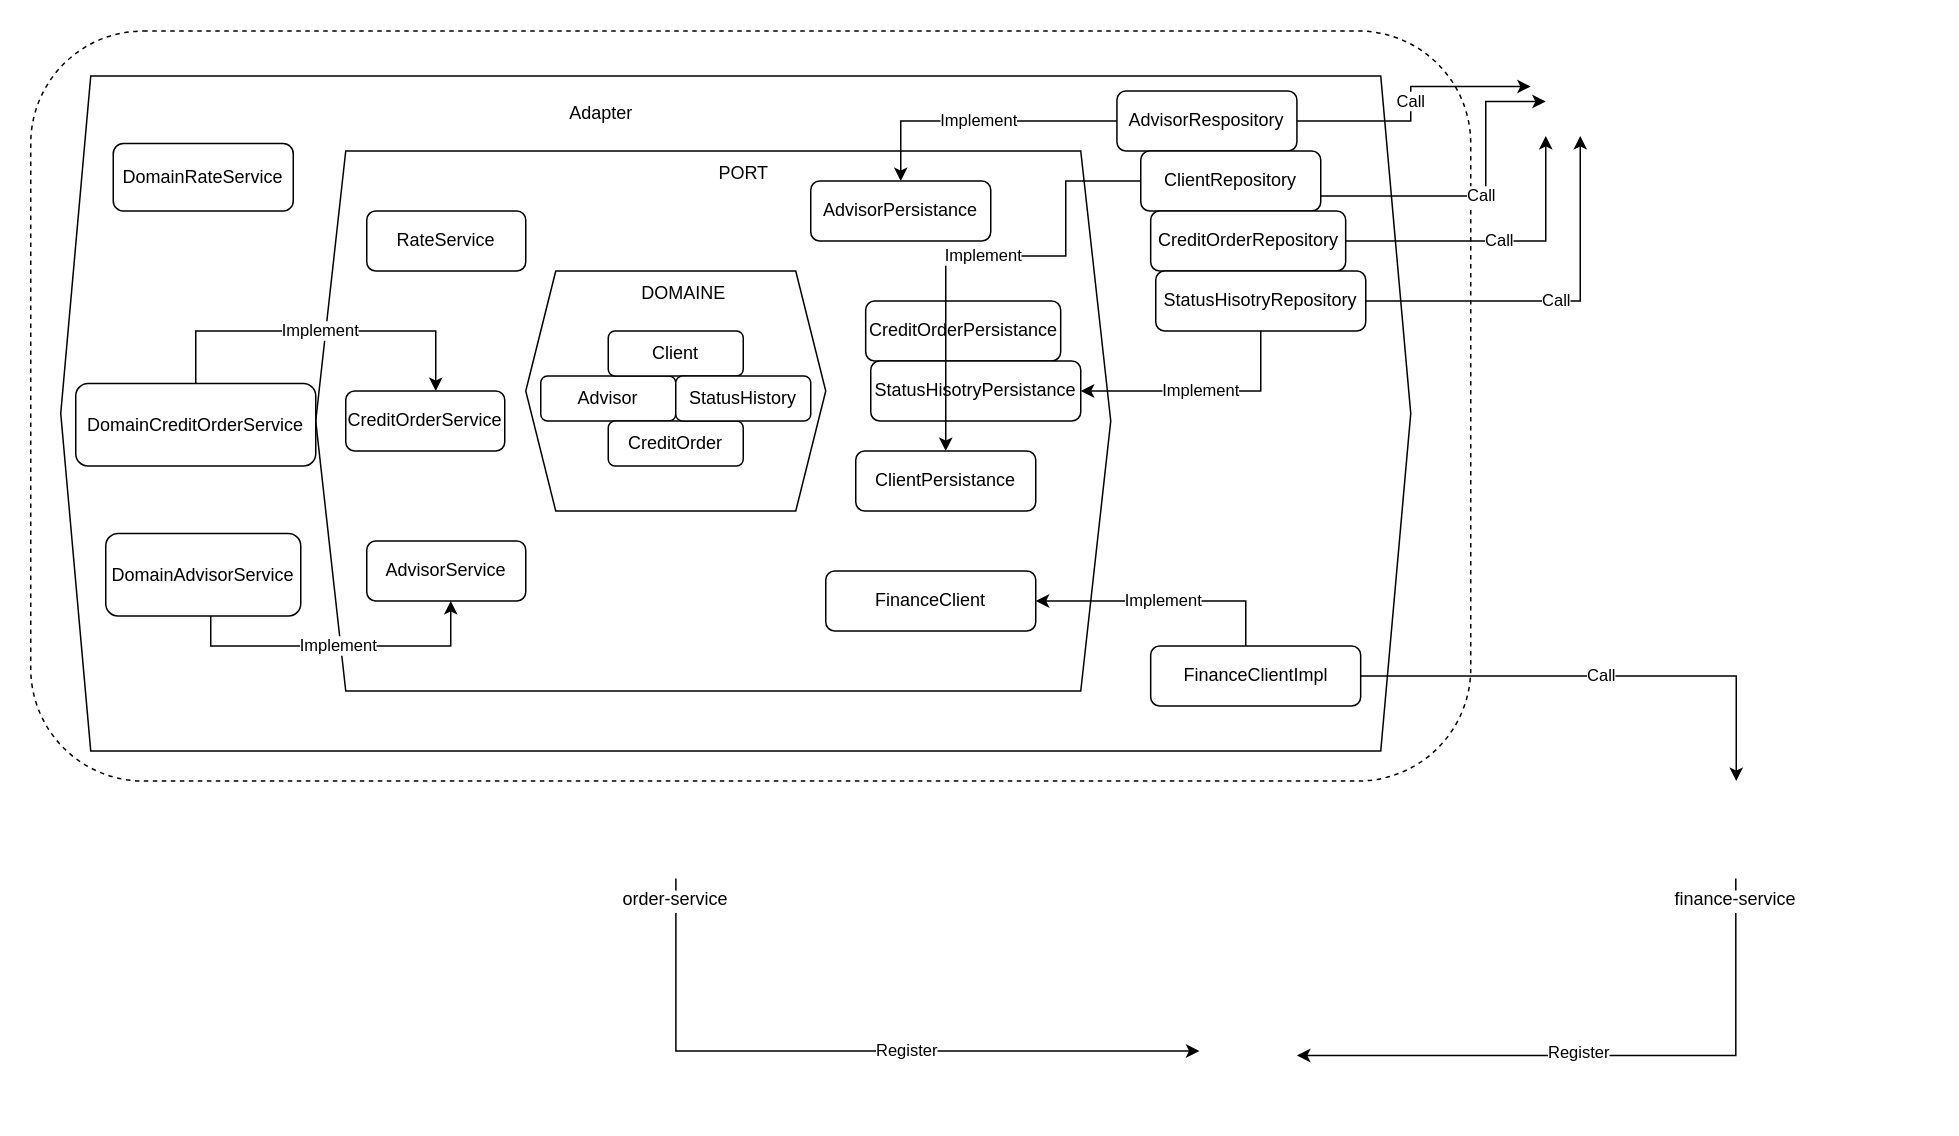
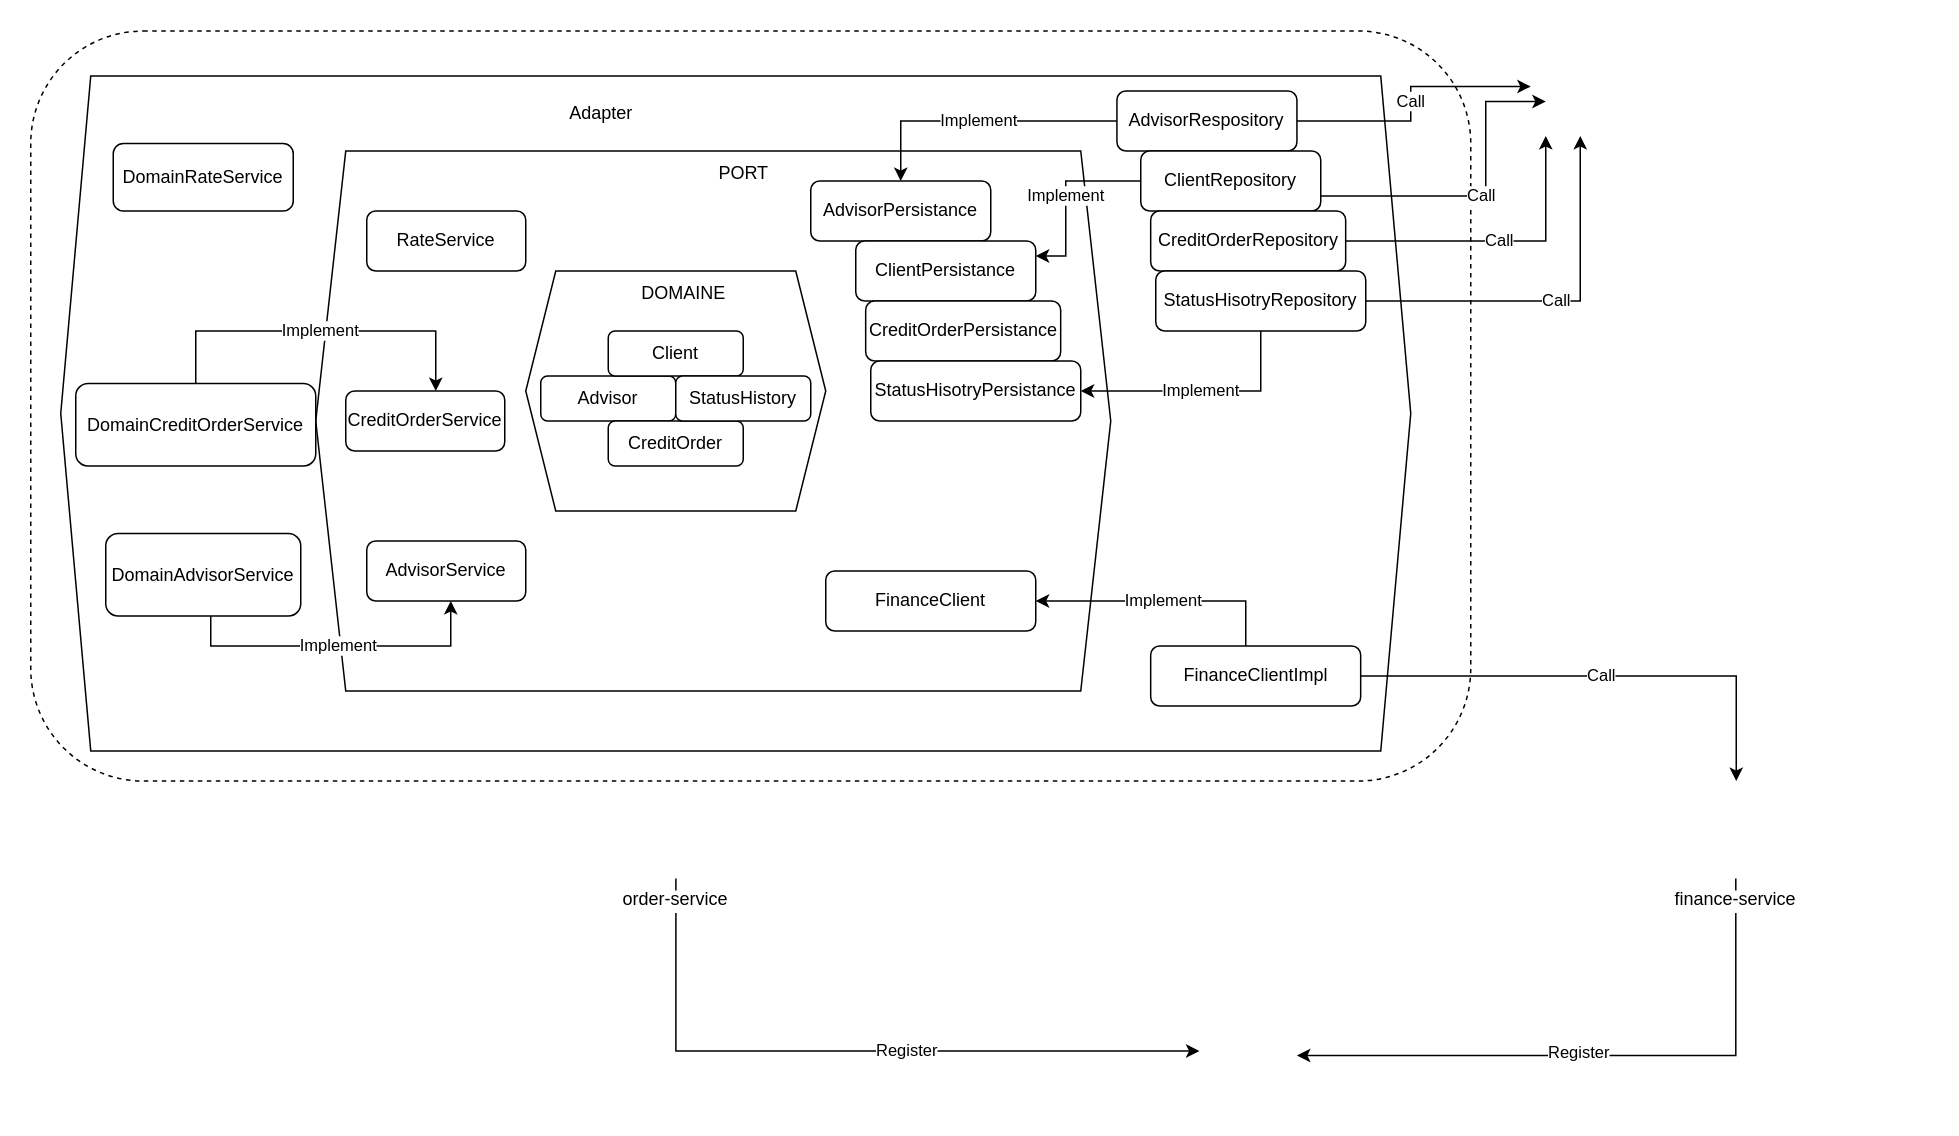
node "ClientPersistance": moved (946, 481) -> (946, 271)
